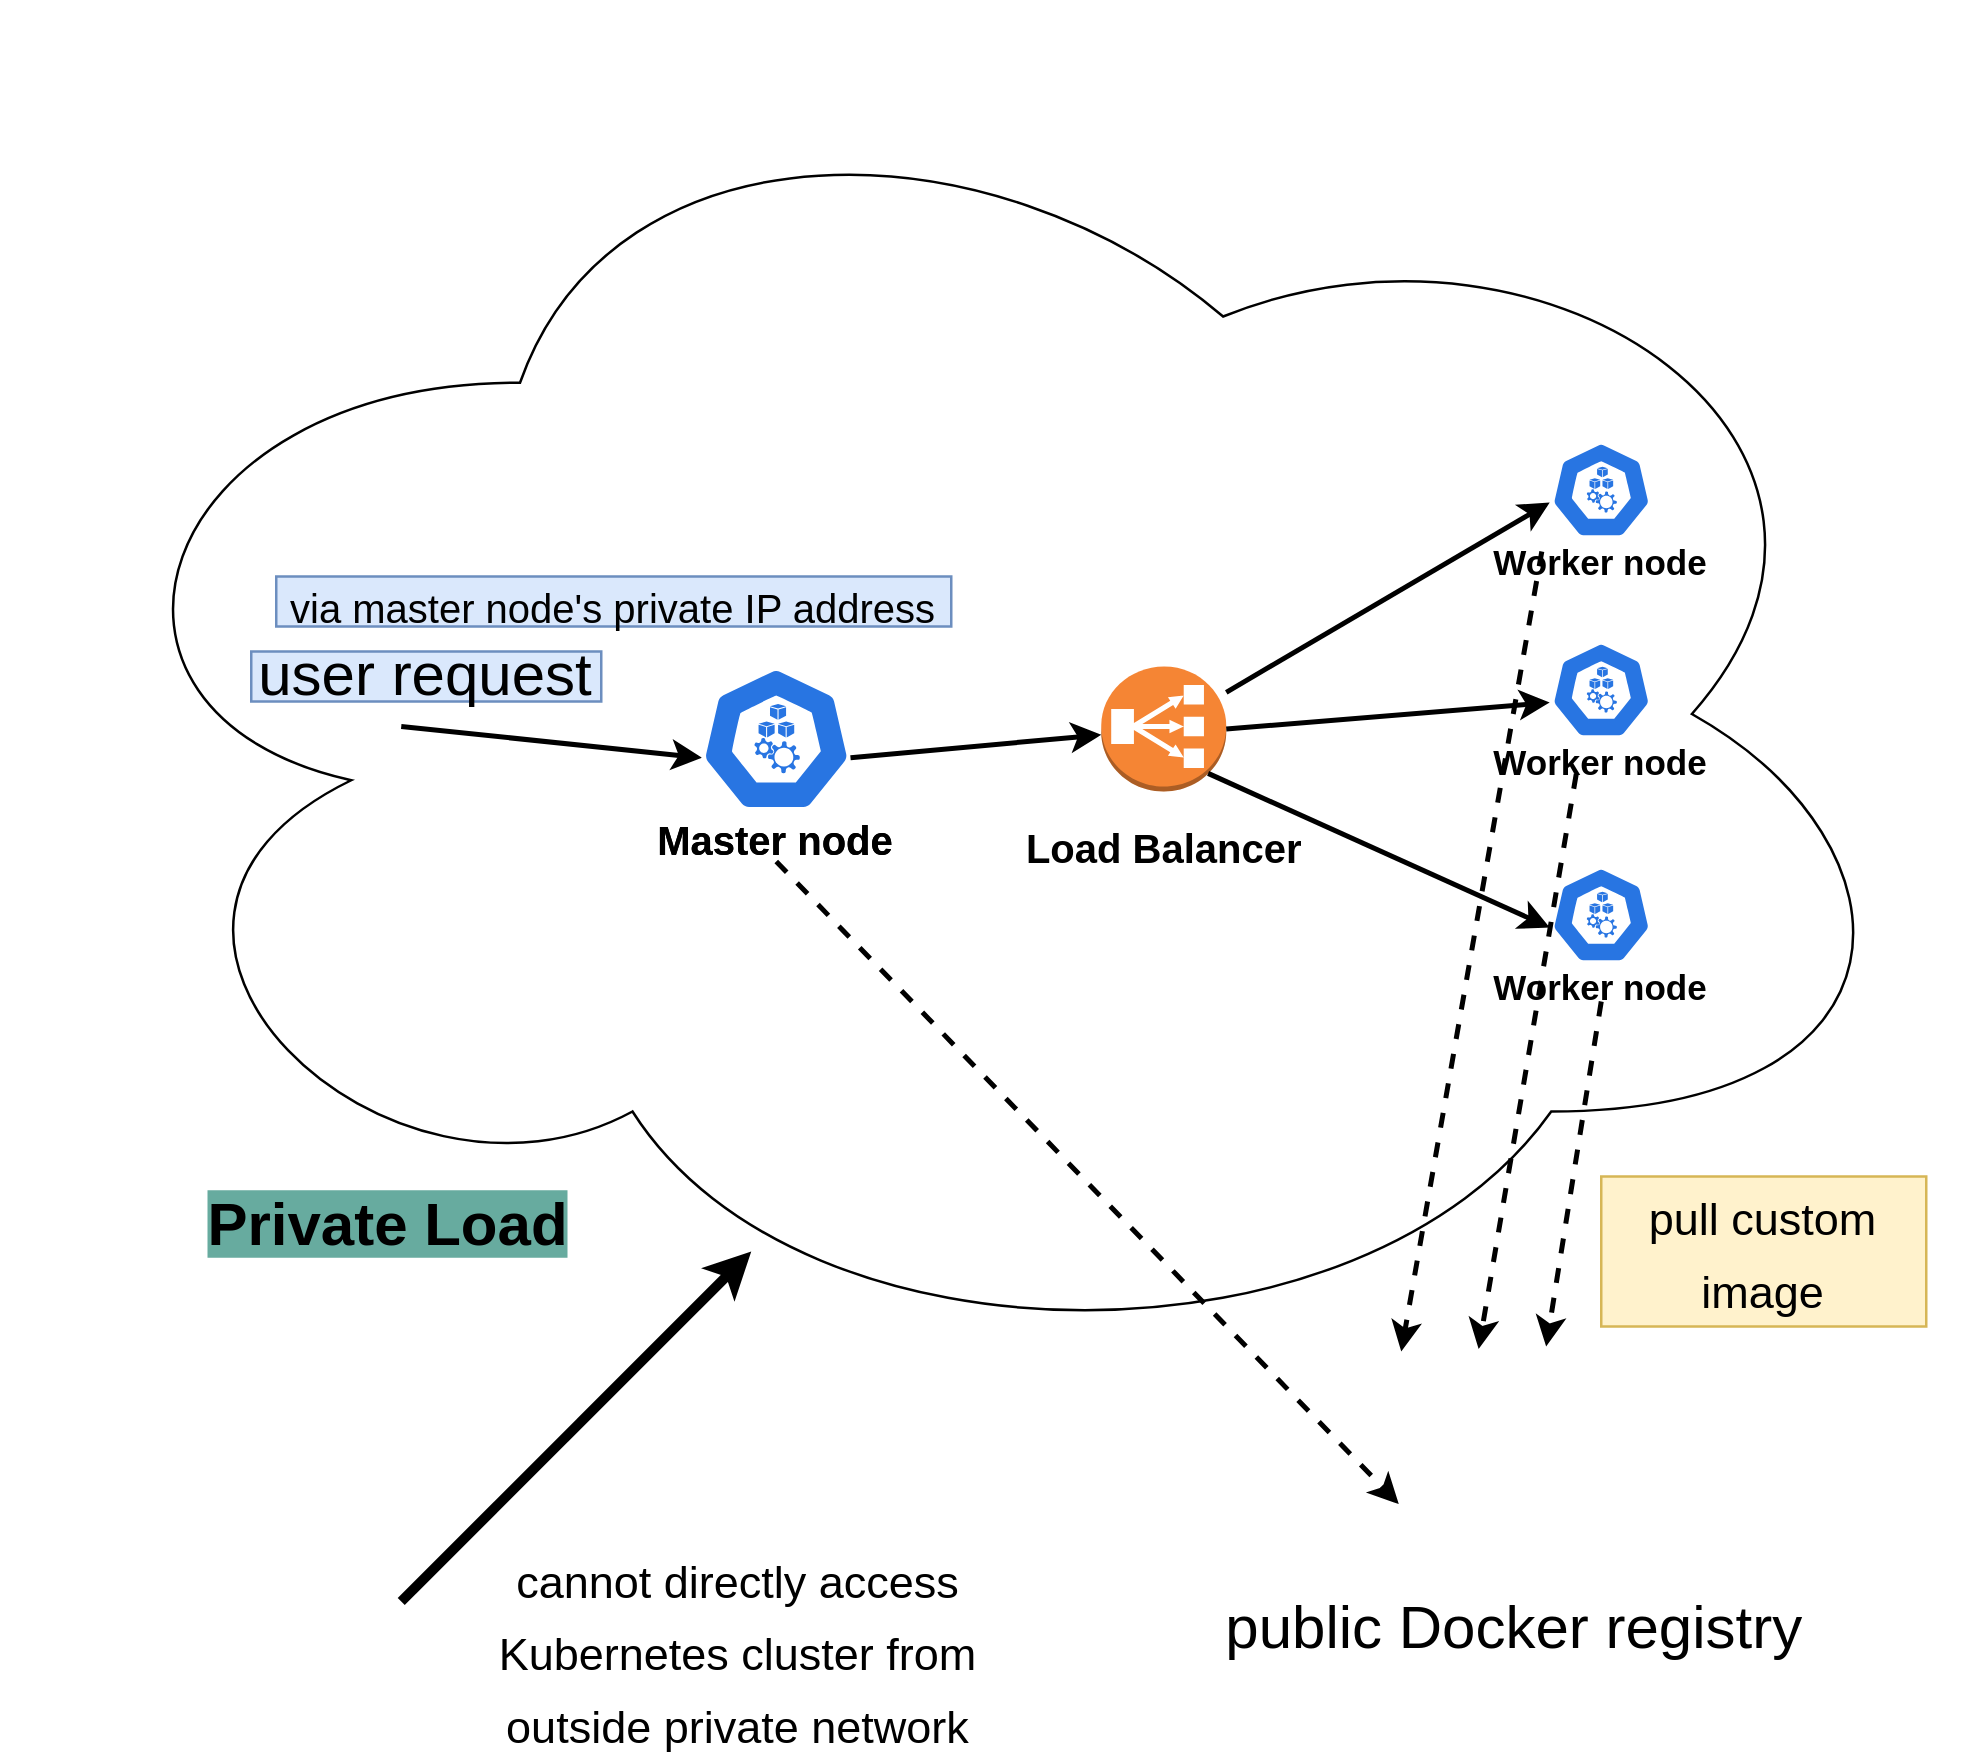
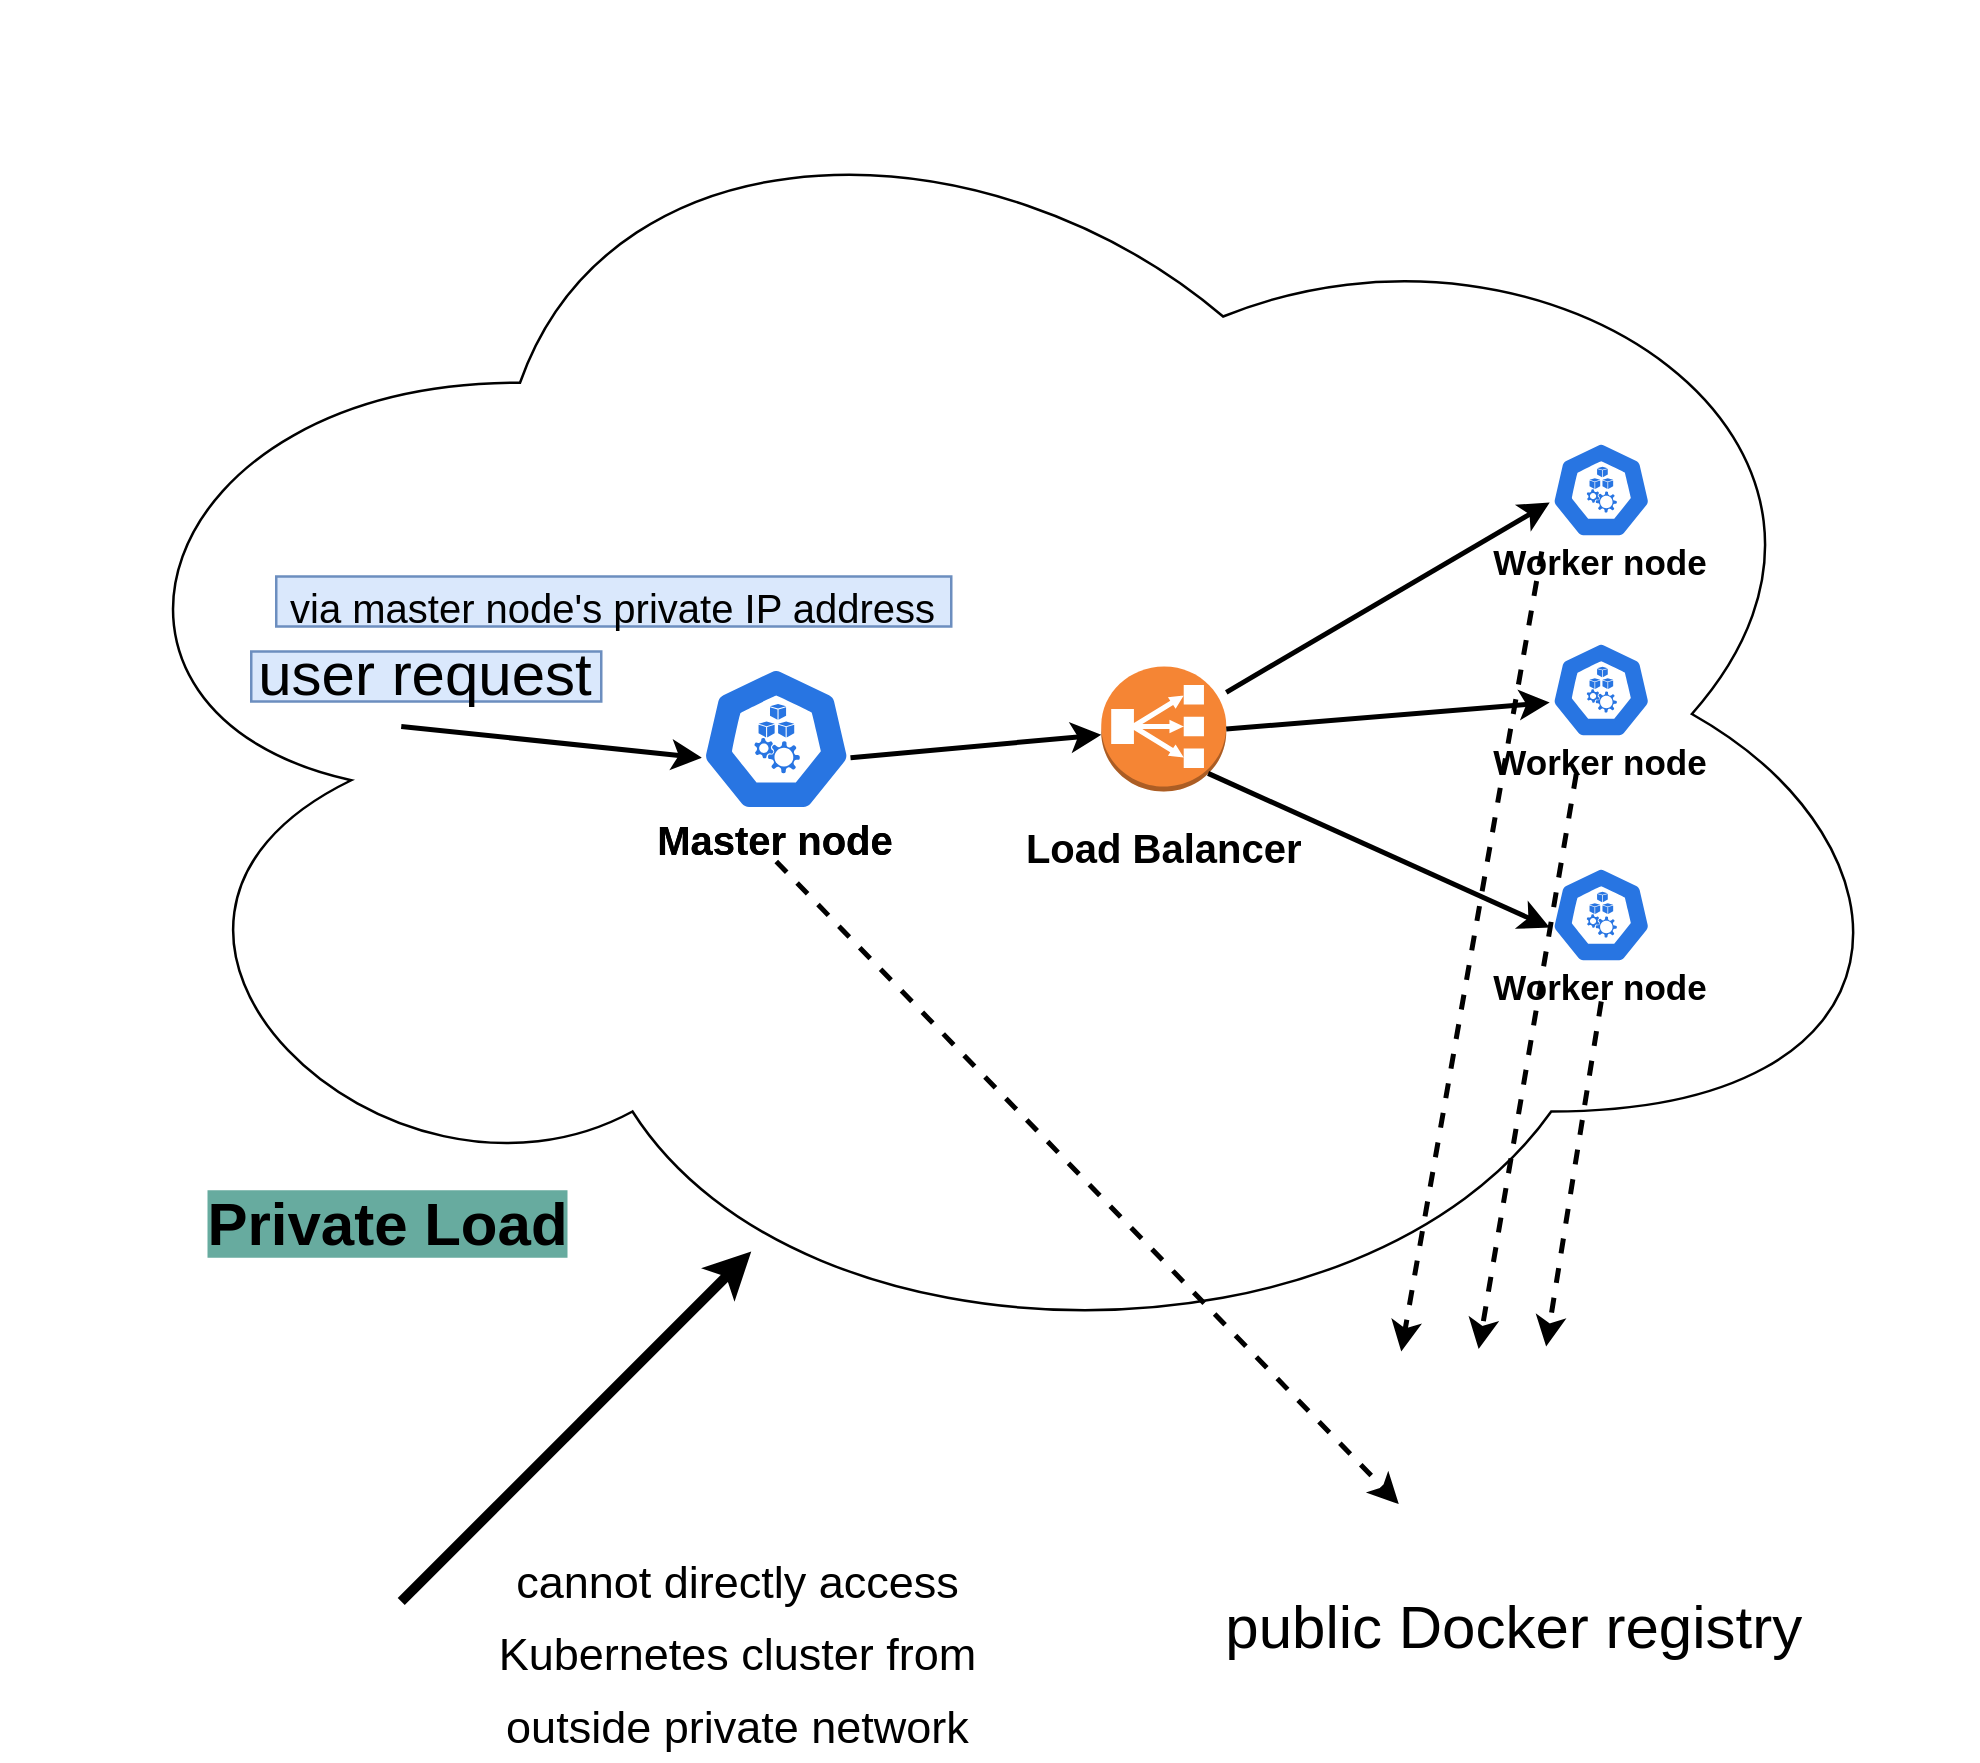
node "pull custom image": removed
